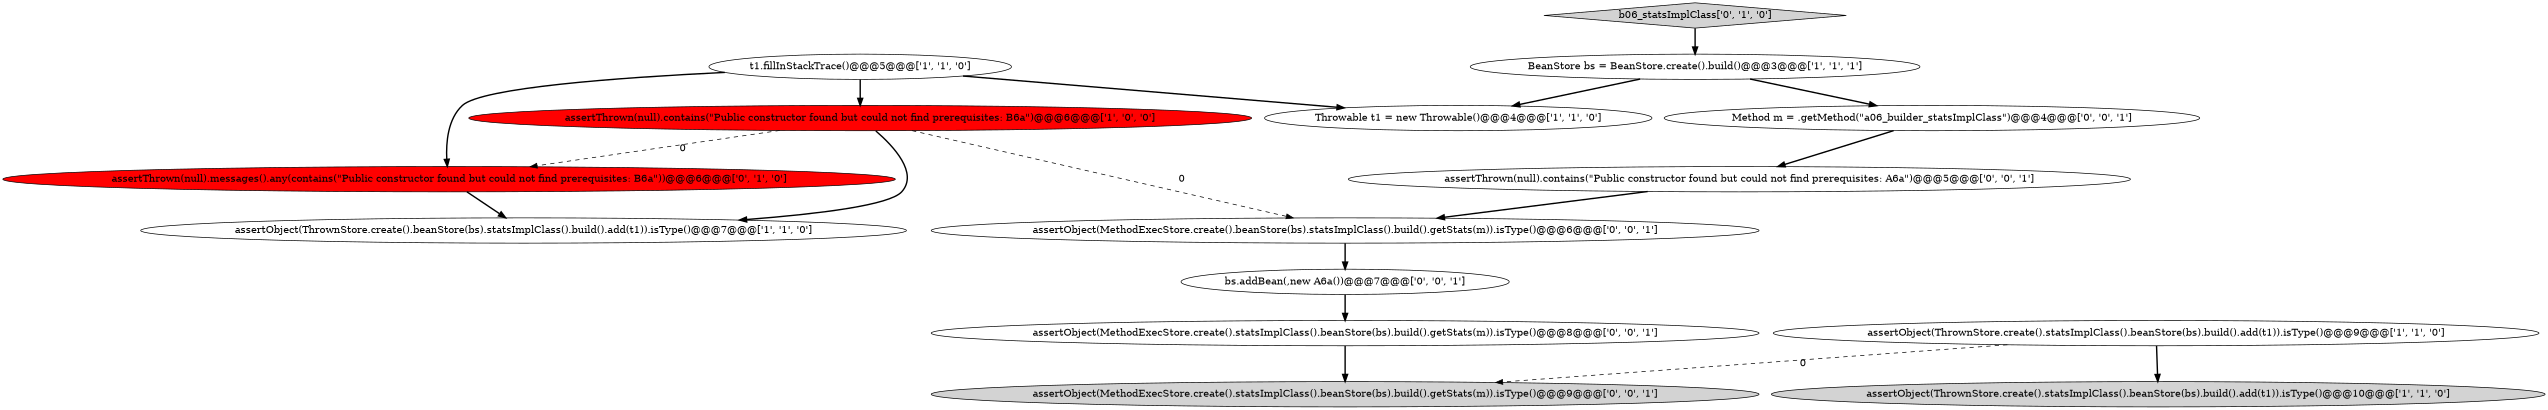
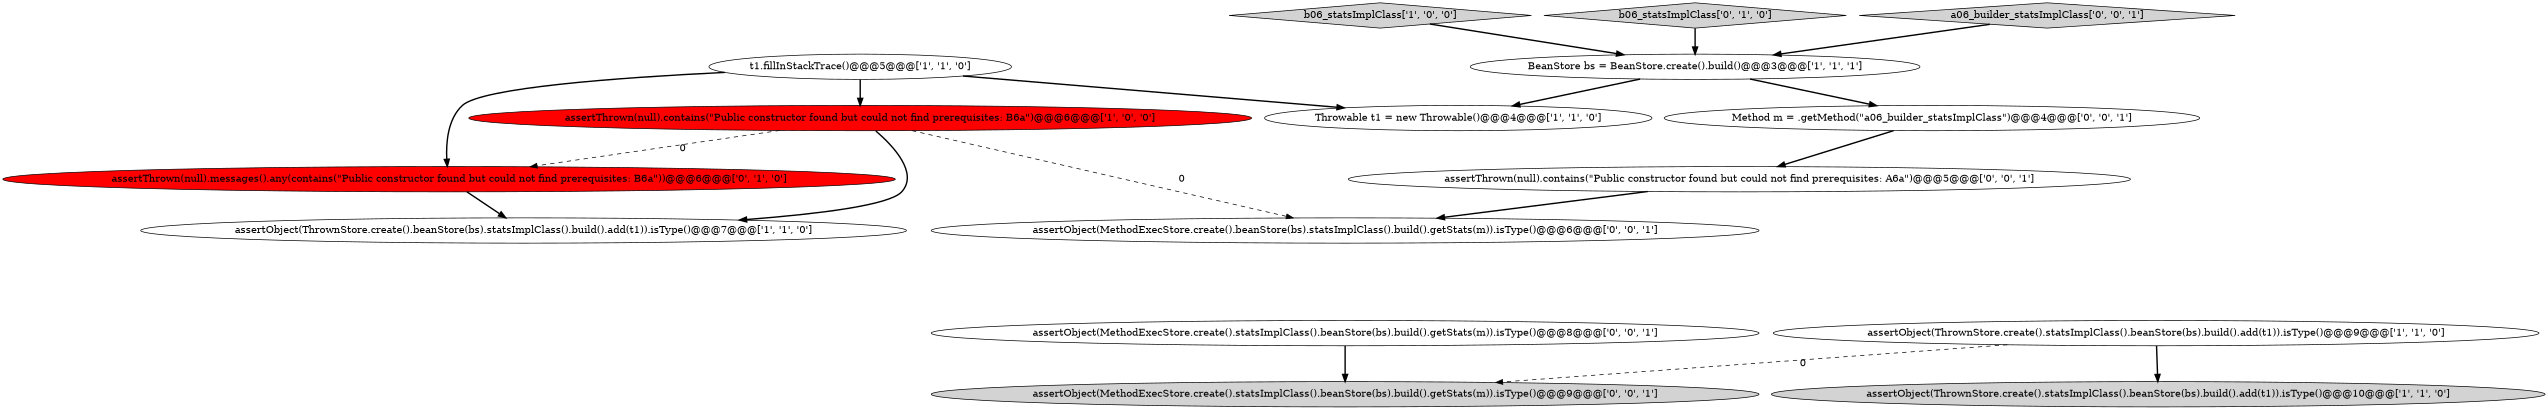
node "b06_statsImplClass['1', '0', '0']": added
node "a06_builder_statsImplClass['0', '0', '1']": added
node "bs.addBean(,new A6a())@@@7@@@['0', '0', '1']": removed
